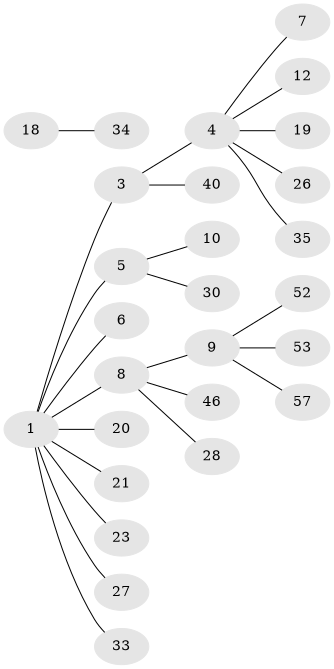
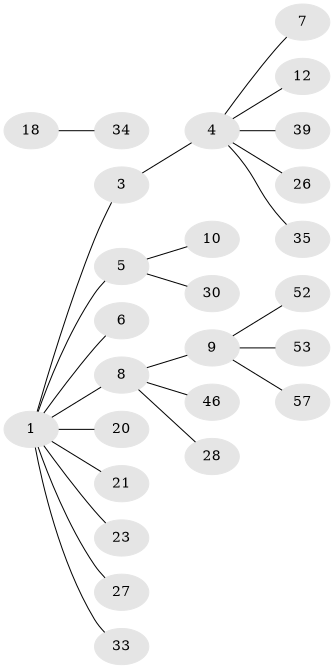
node "19": label "19" -> "39"
node "40": removed
